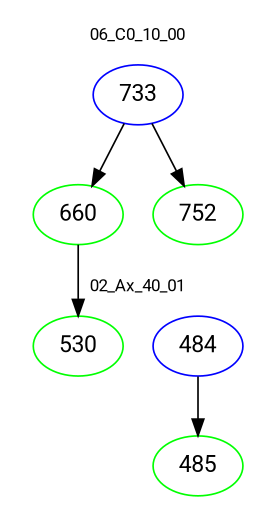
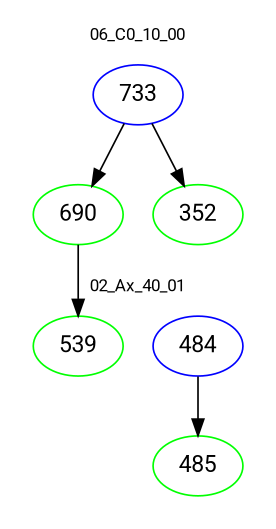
node "660": label "660" -> "690"
node "752": label "752" -> "352"
node "530": label "530" -> "539"
